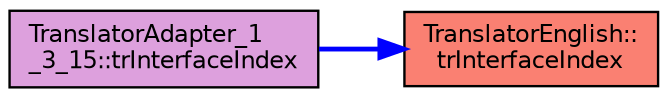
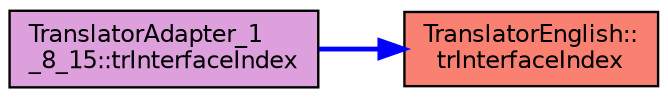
node "TranslatorAdapter_1 _3_15::trInterfaceIndex": label "TranslatorAdapter_1 _3_15::trInterfaceIndex" -> "TranslatorAdapter_1 _8_15::trInterfaceIndex"
